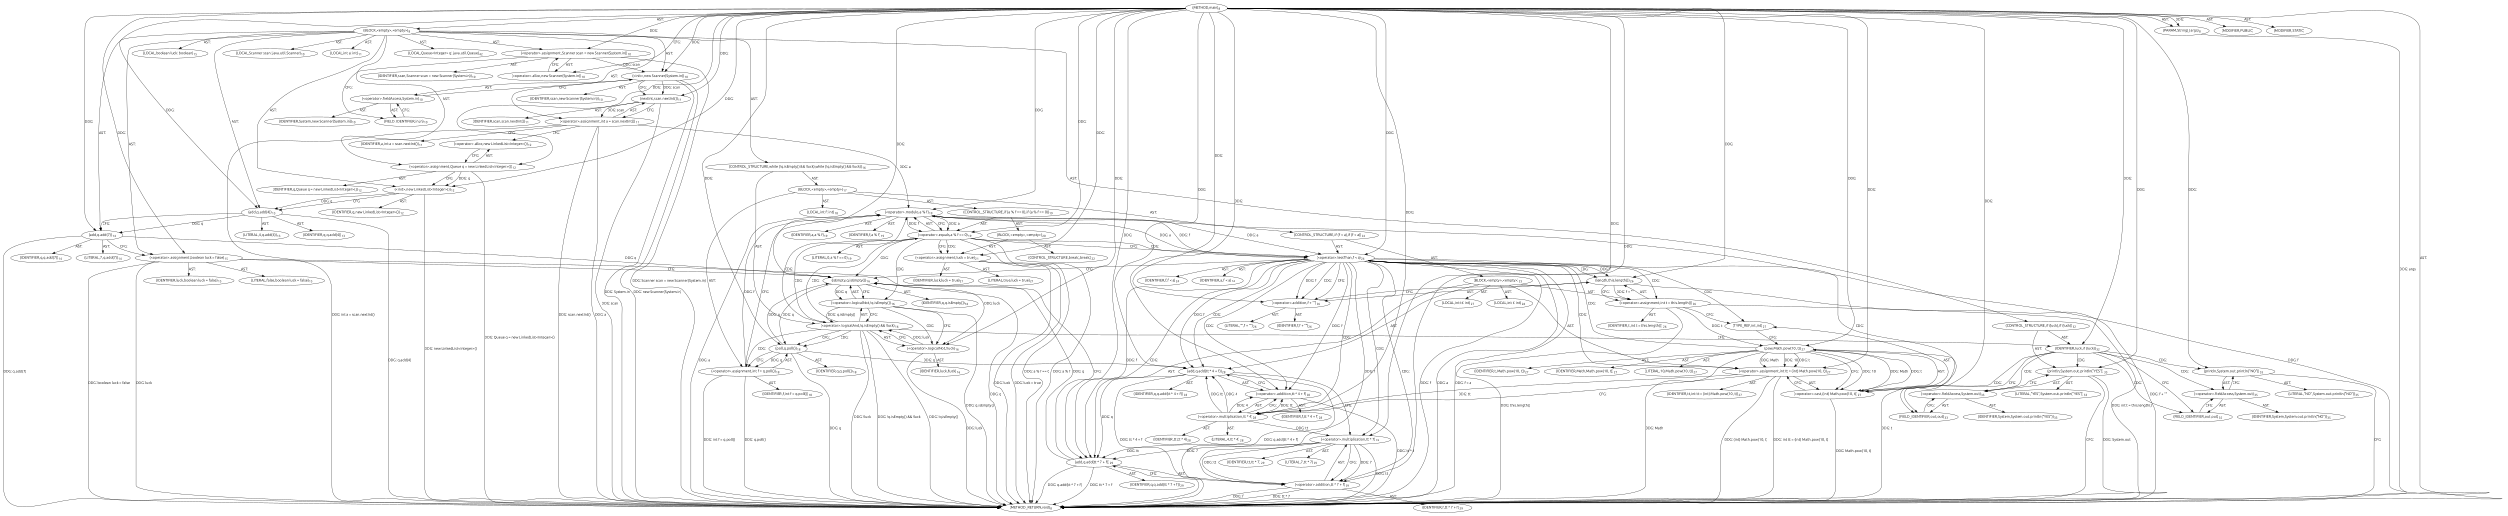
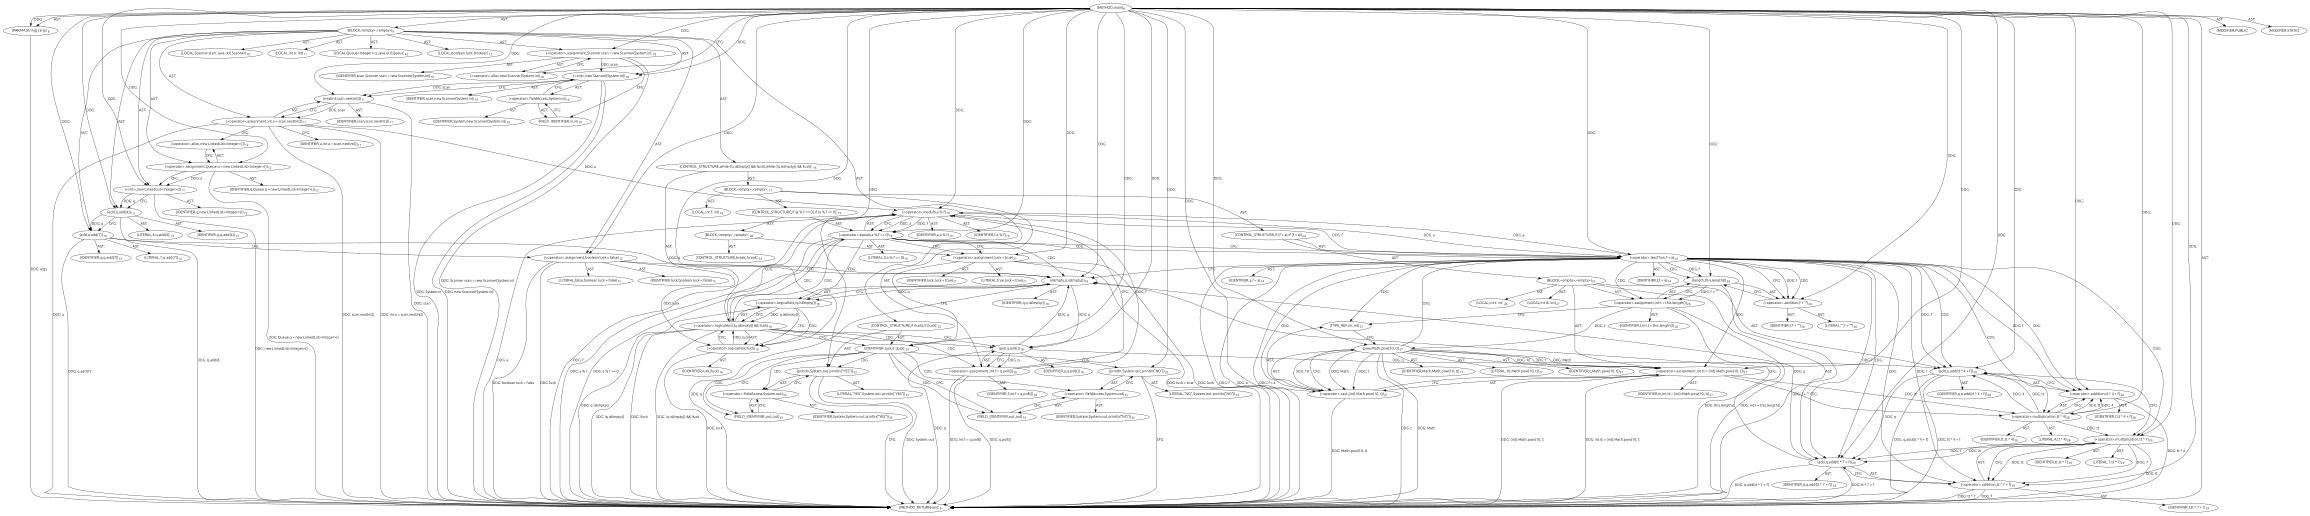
edge "(METHOD,main)" -> "(add,q.add(tt * 4 + f))": label "DDG: " -> "CDG: "
edge "(<operator>.assignment,luck = true)" -> "(IDENTIFIER,luck,if (luck))": added, label "CFG:"
